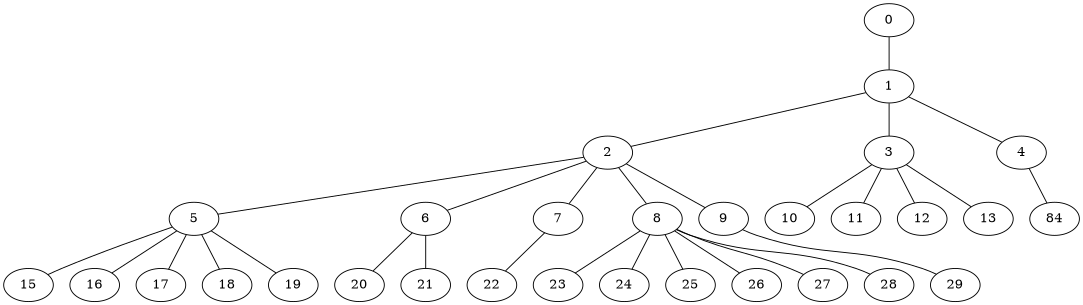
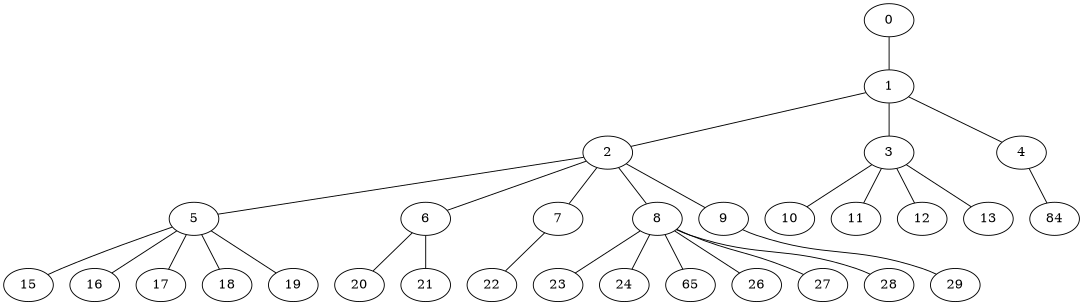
node "25": label "25" -> "65"
